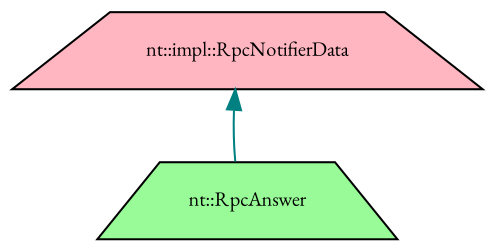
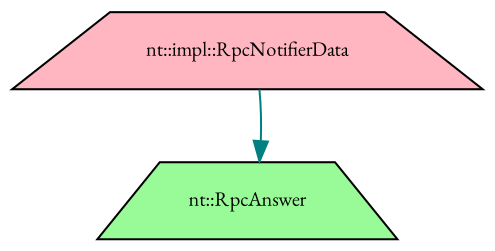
edge "nt::RpcAnswer" -> "nt::impl::RpcNotifierData": reversed
